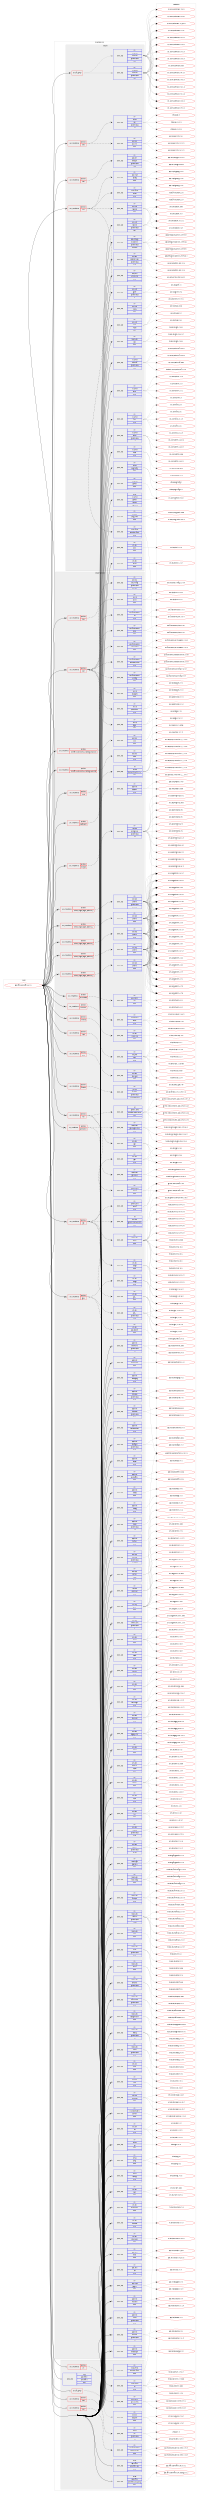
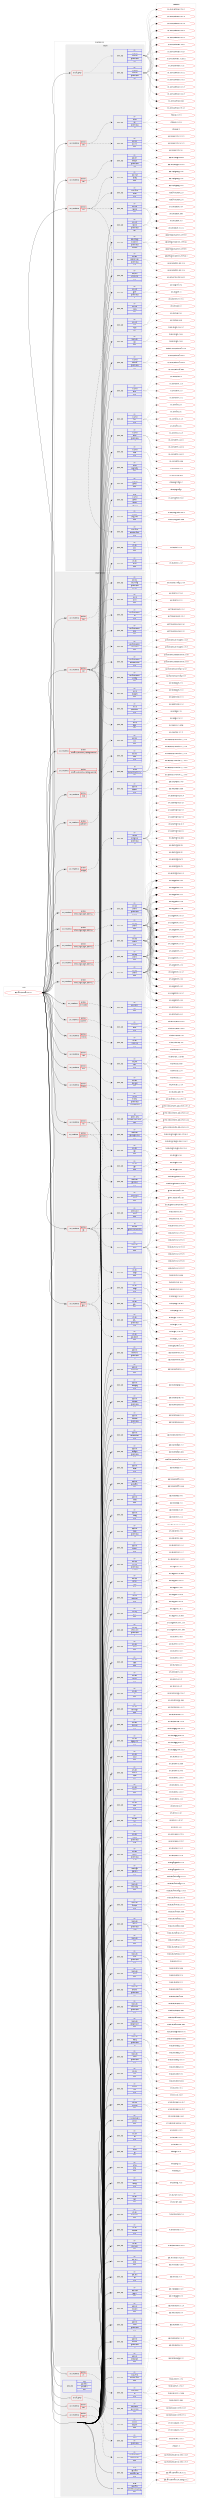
node "dev-db/postgresql-9.4.20": added
